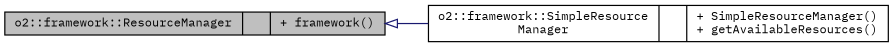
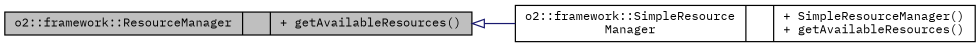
node "o2::framework::ResourceManager": text "+ framework()" -> "+ getAvailableResources()"
